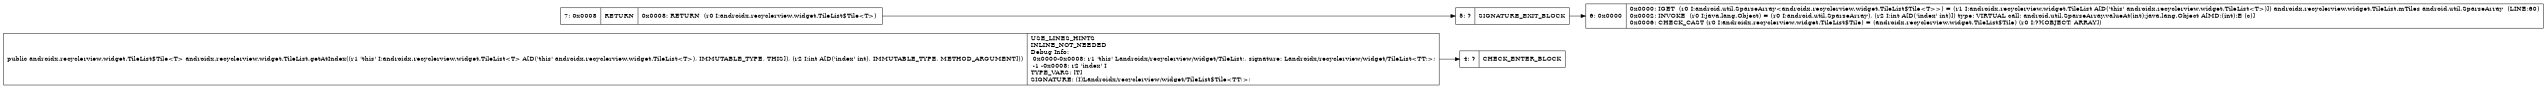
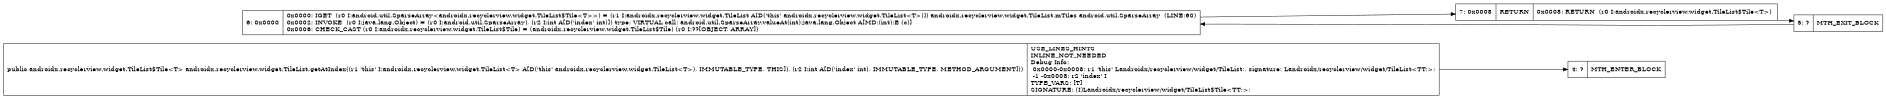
edge "6: 0x0000" -> "7: 0x0008": added
node "5: ?": text "SIGNATURE_EXIT_BLOCK" -> "MTH_EXIT_BLOCK"
node "4: ?": text "CHECK_ENTER_BLOCK" -> "MTH_ENTER_BLOCK"
